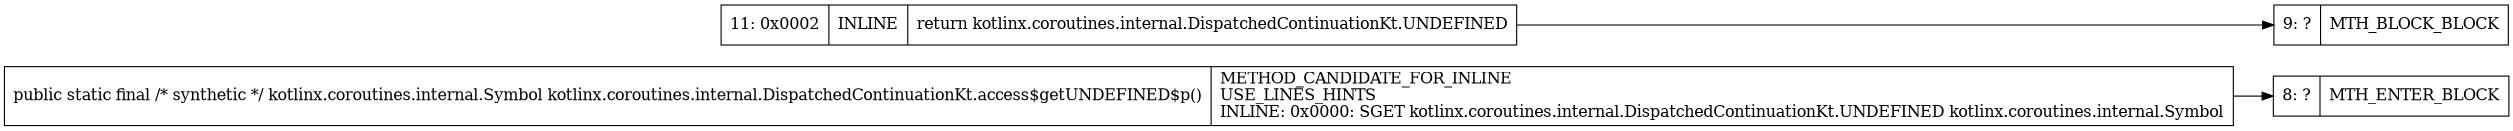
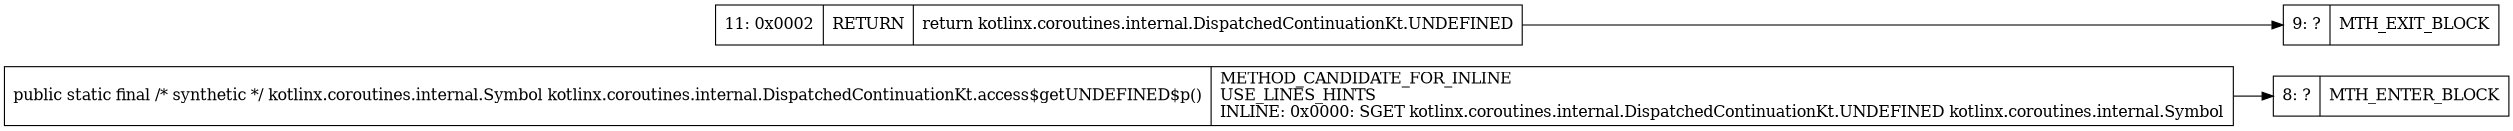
node "11: 0x0002": text "INLINE" -> "RETURN"
node "9: ?": text "MTH_BLOCK_BLOCK" -> "MTH_EXIT_BLOCK"
